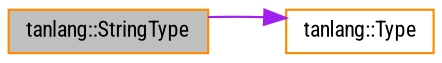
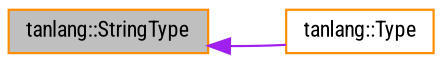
edge "tanlang::StringType" -> "tanlang::Type": reversed
